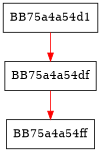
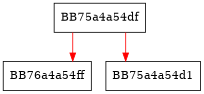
edge "BB75a4a54d1" -> "BB75a4a54df": reversed
node "BB75a4a54ff": label "BB75a4a54ff" -> "BB76a4a54ff"
